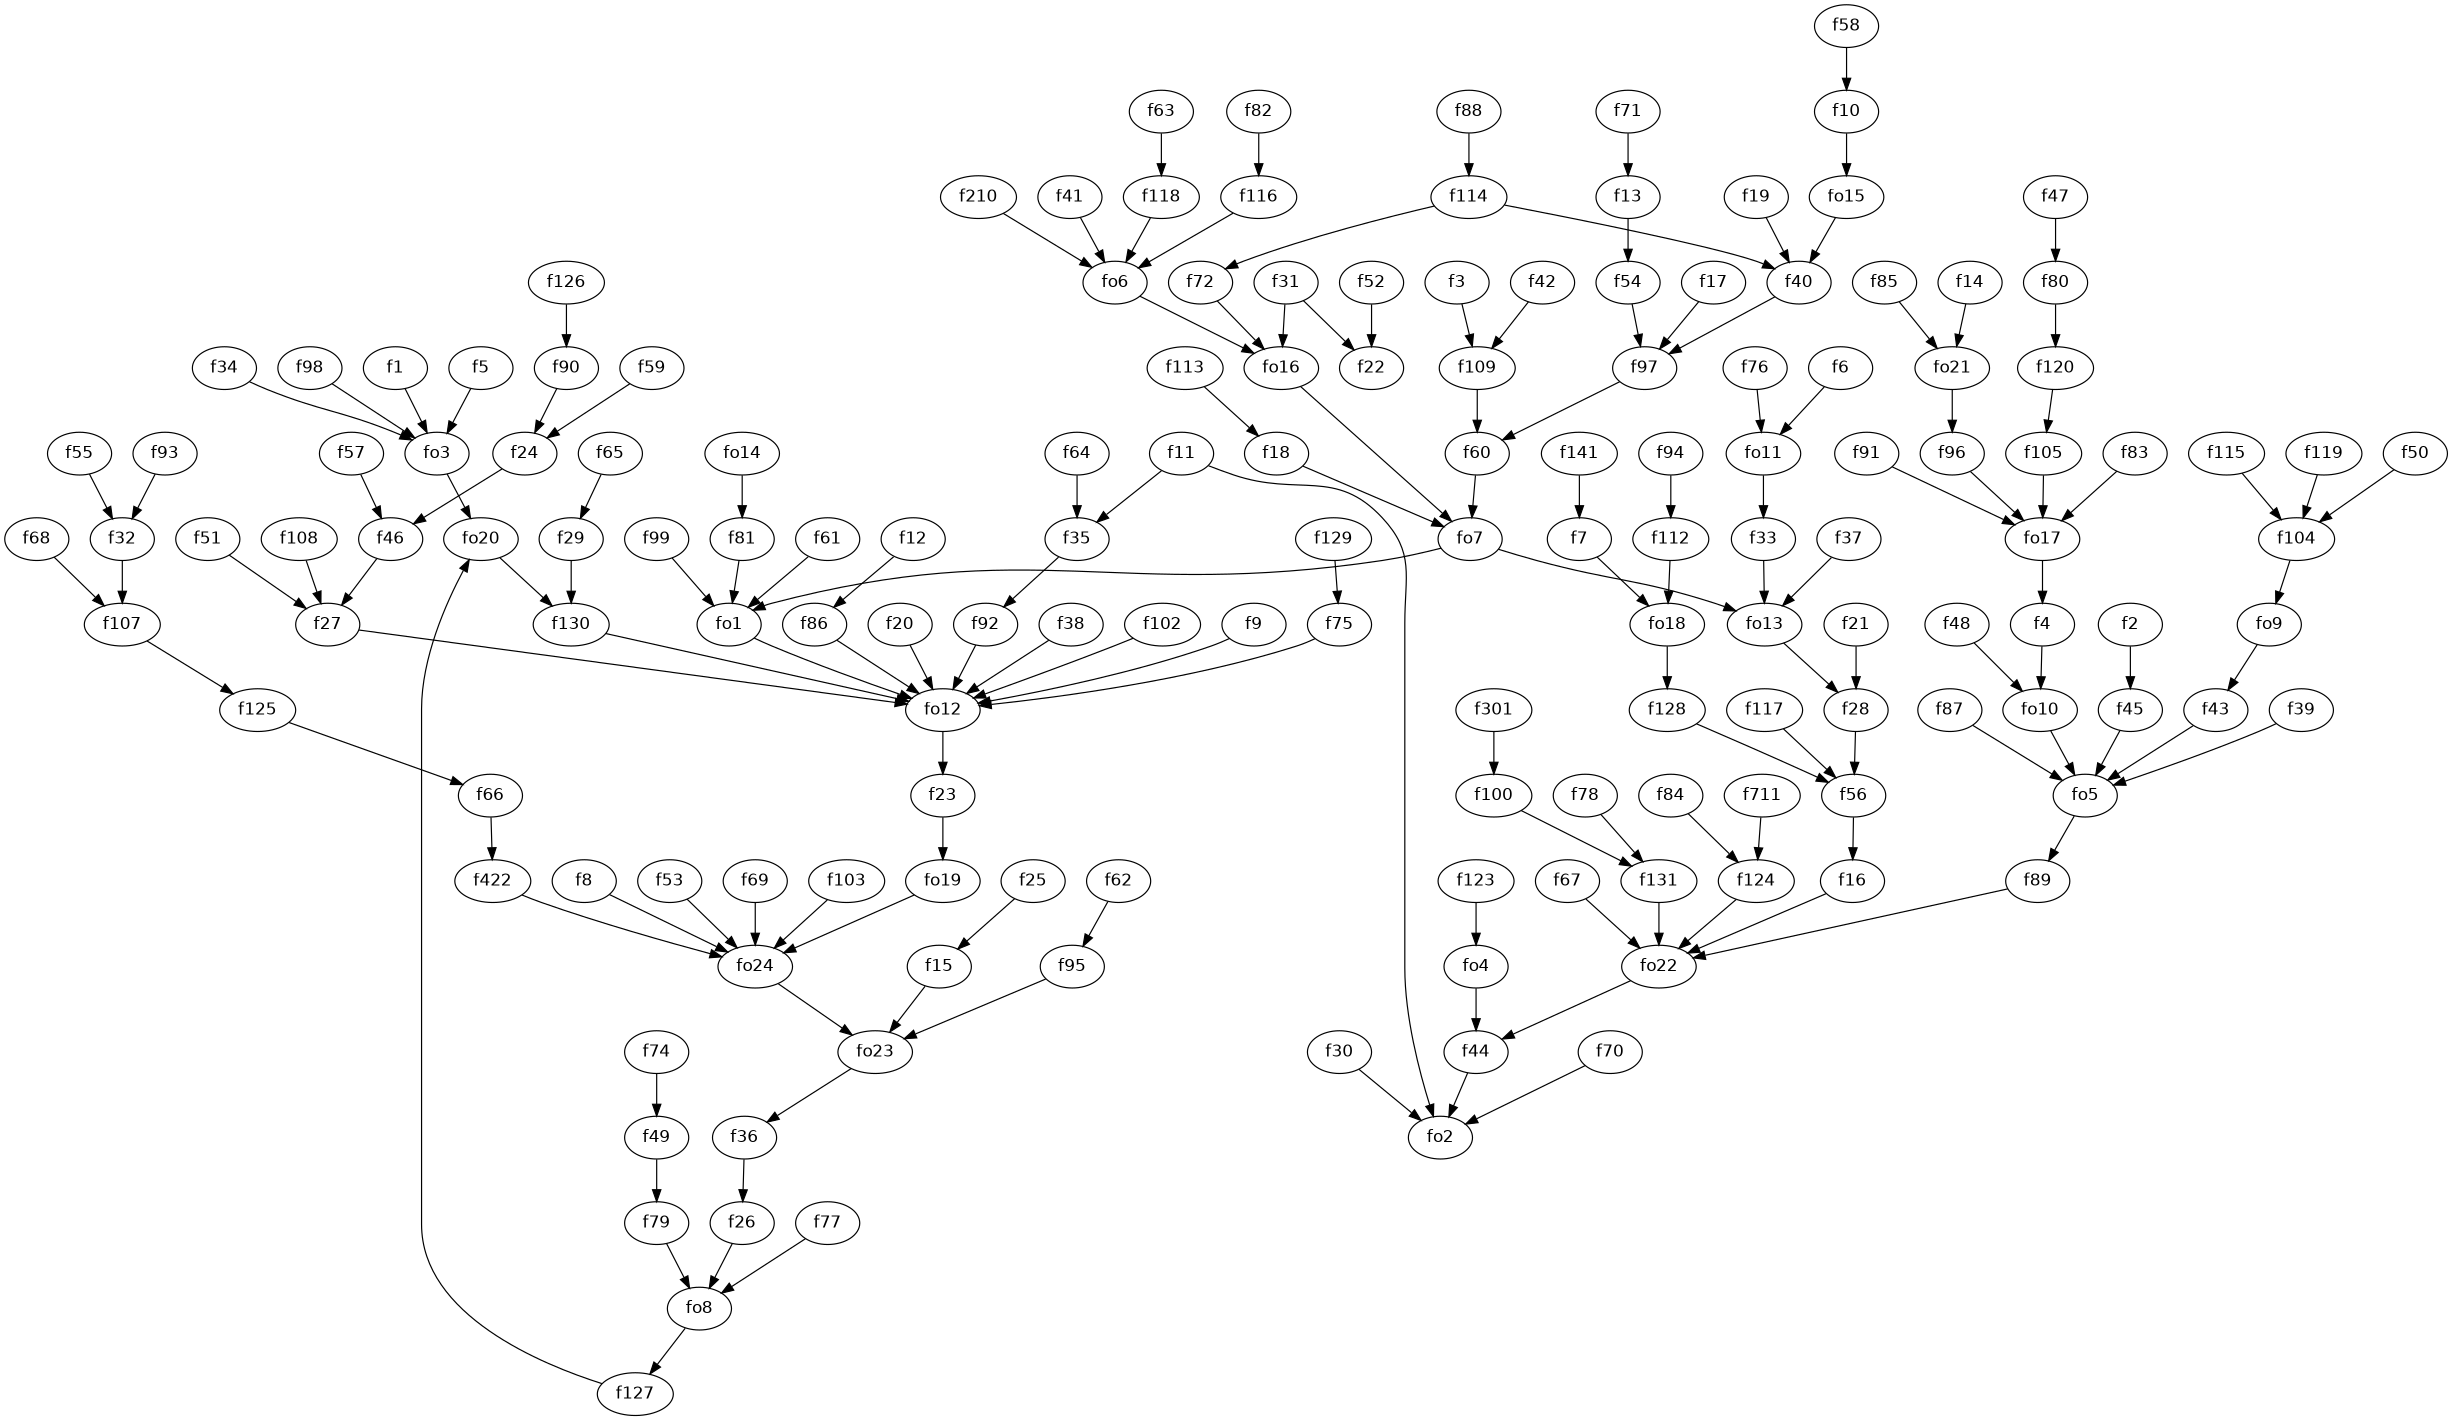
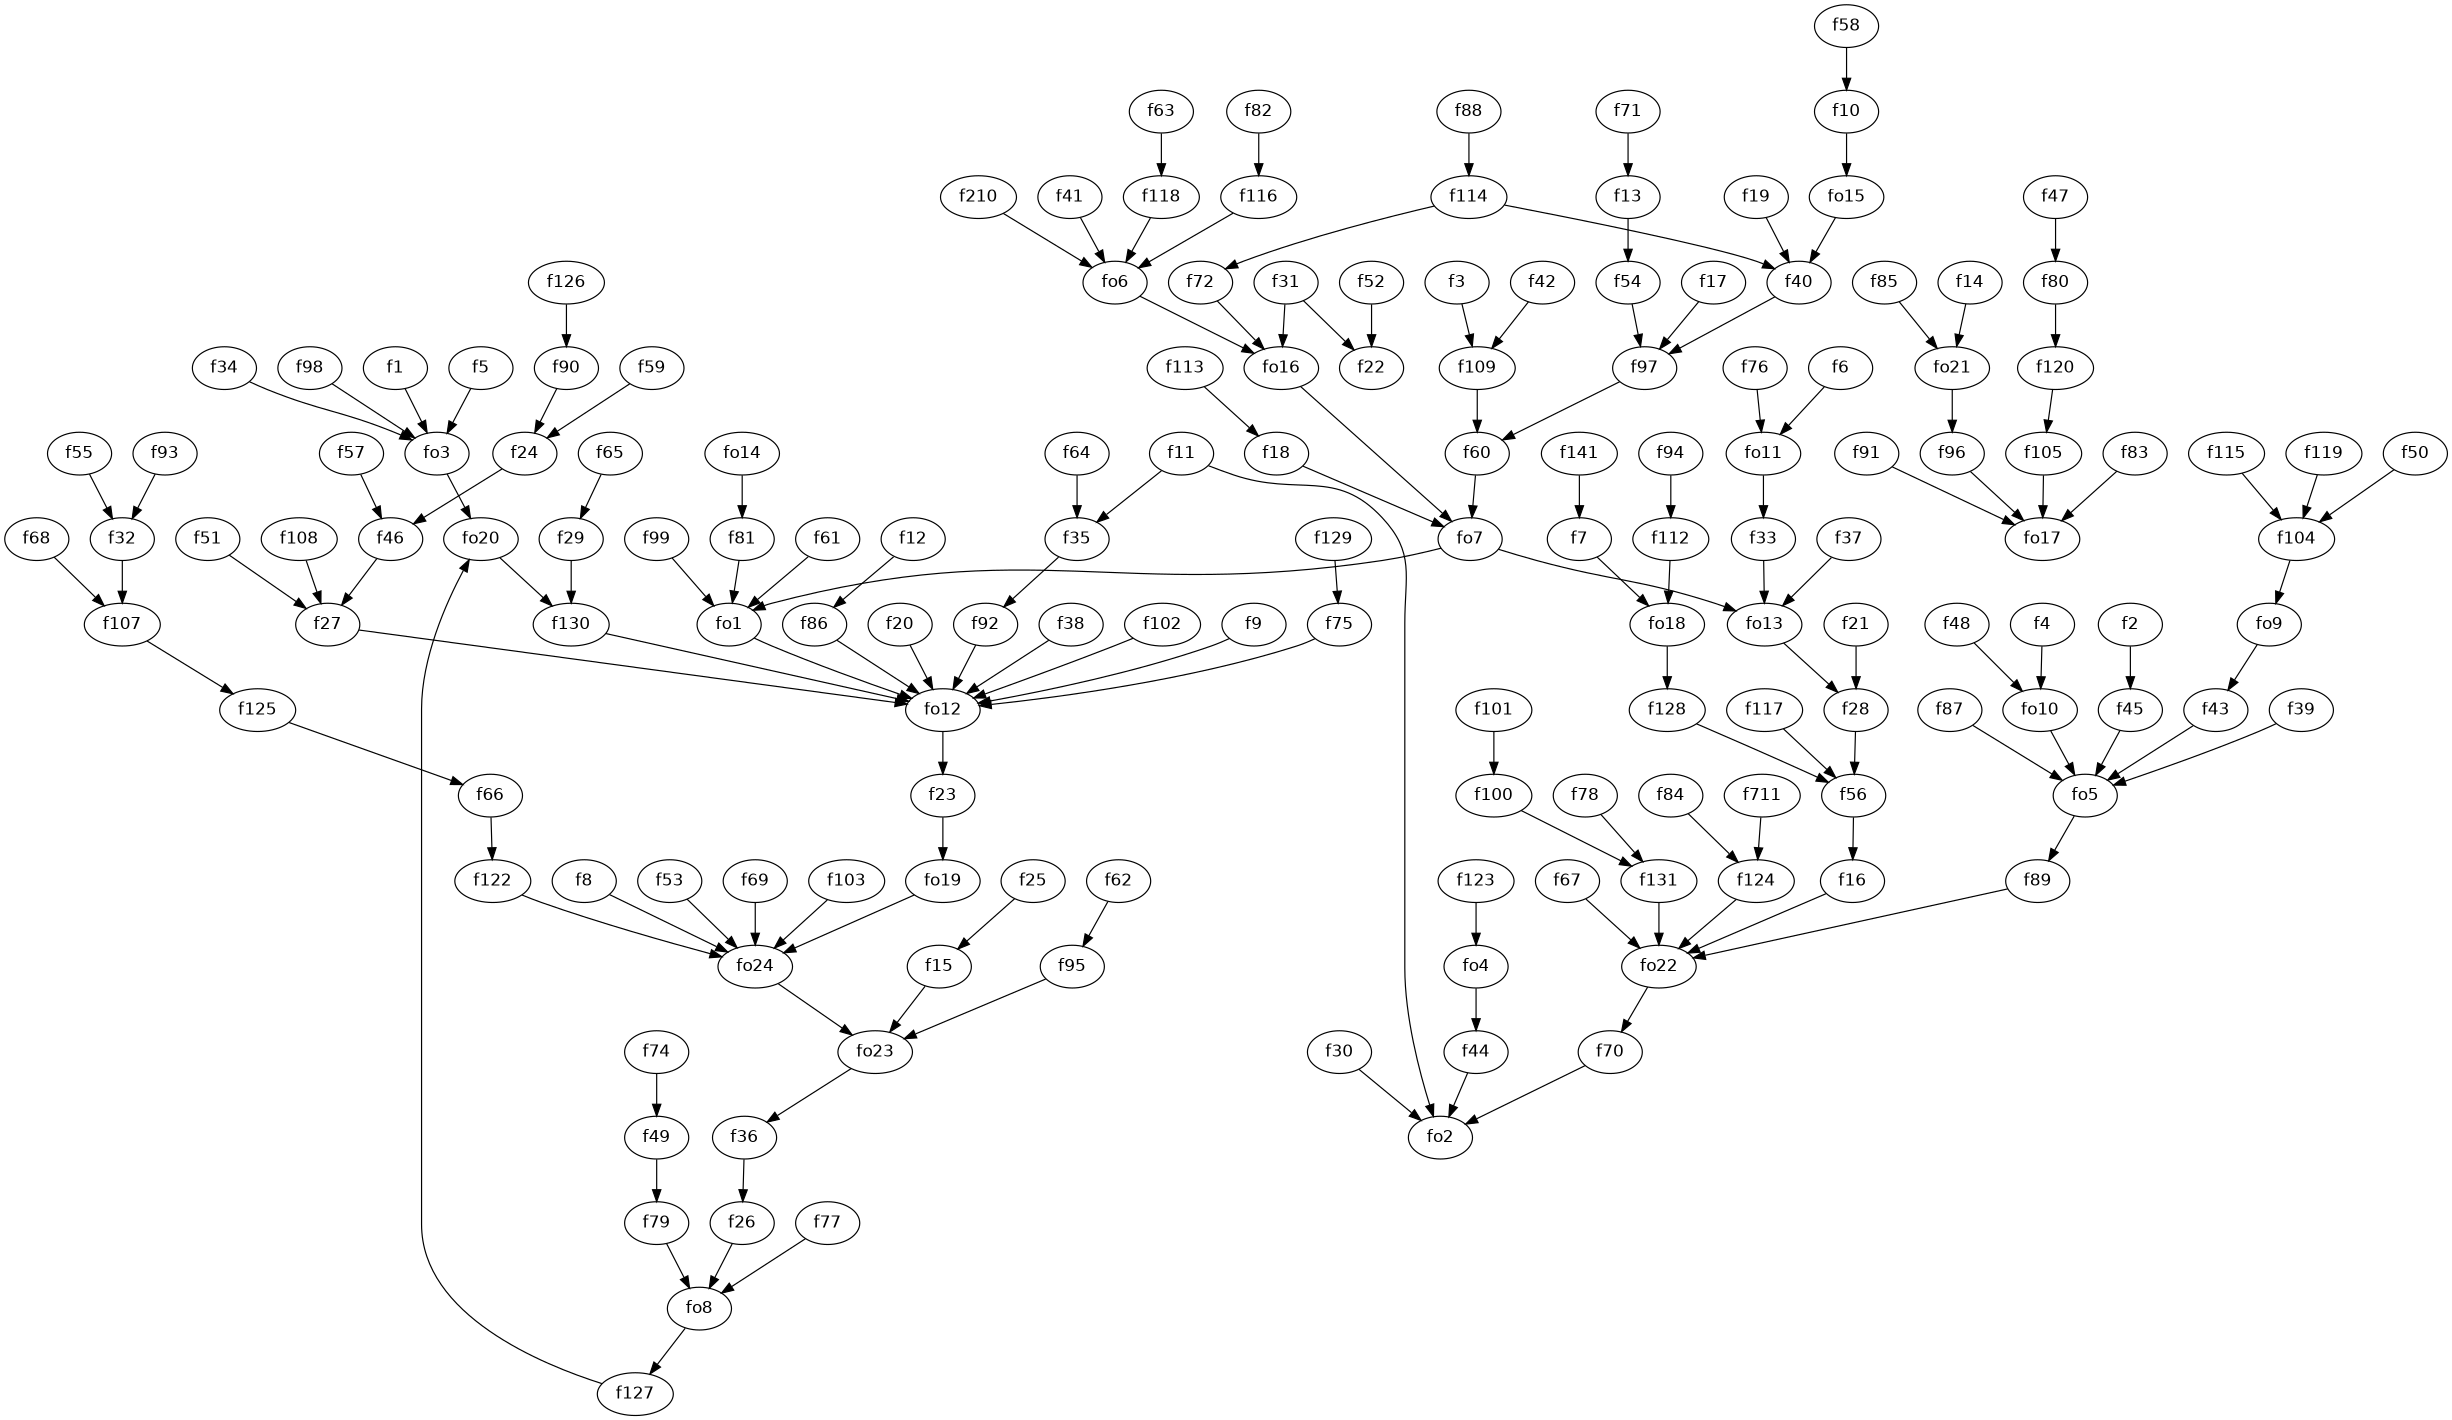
edge "fo17" -> "f4": removed
node "f301": label "f301" -> "f101"
node "f422": label "f422" -> "f122"
edge "fo22" -> "f44": now "fo22" -> "f70"
